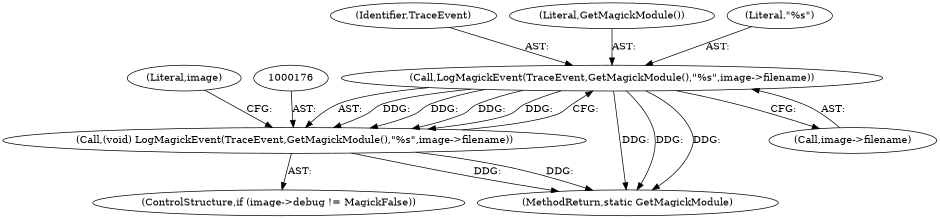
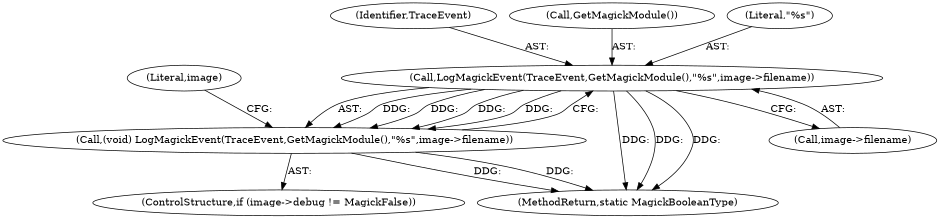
node "(Literal,GetMagickModule())": label "(Literal,GetMagickModule())" -> "(Call,GetMagickModule())"
node "1000176": removed
node "(MethodReturn,static GetMagickModule)": label "(MethodReturn,static GetMagickModule)" -> "(MethodReturn,static MagickBooleanType)"
